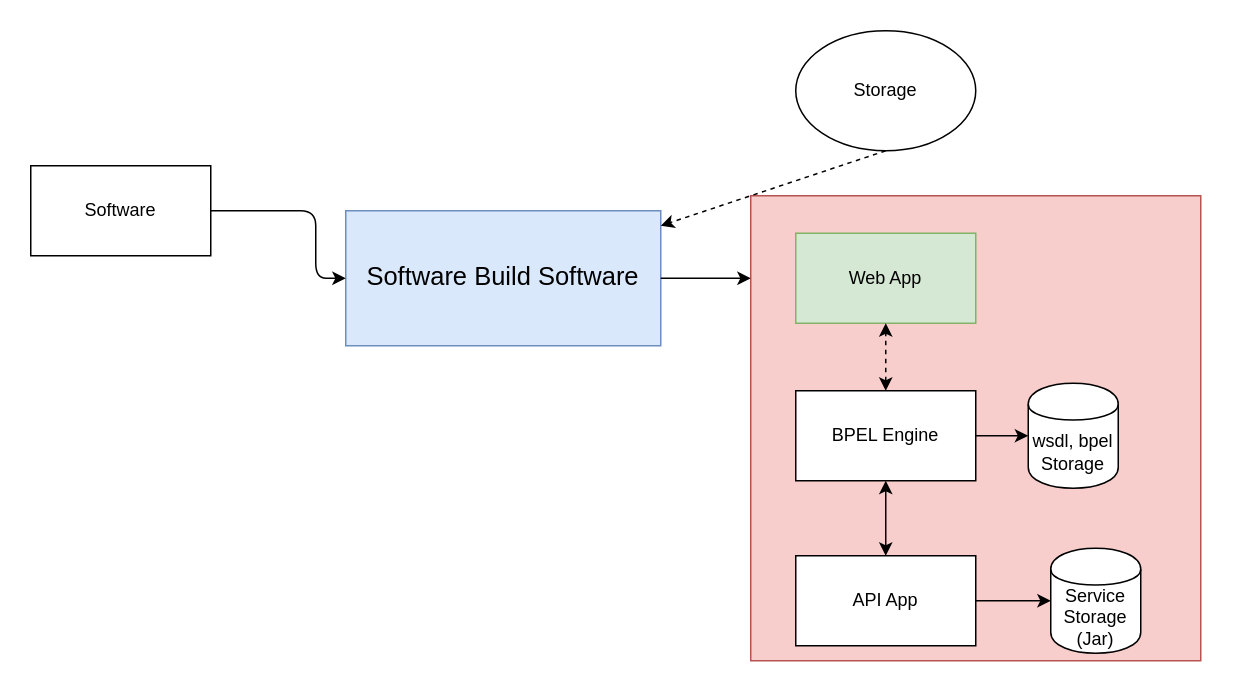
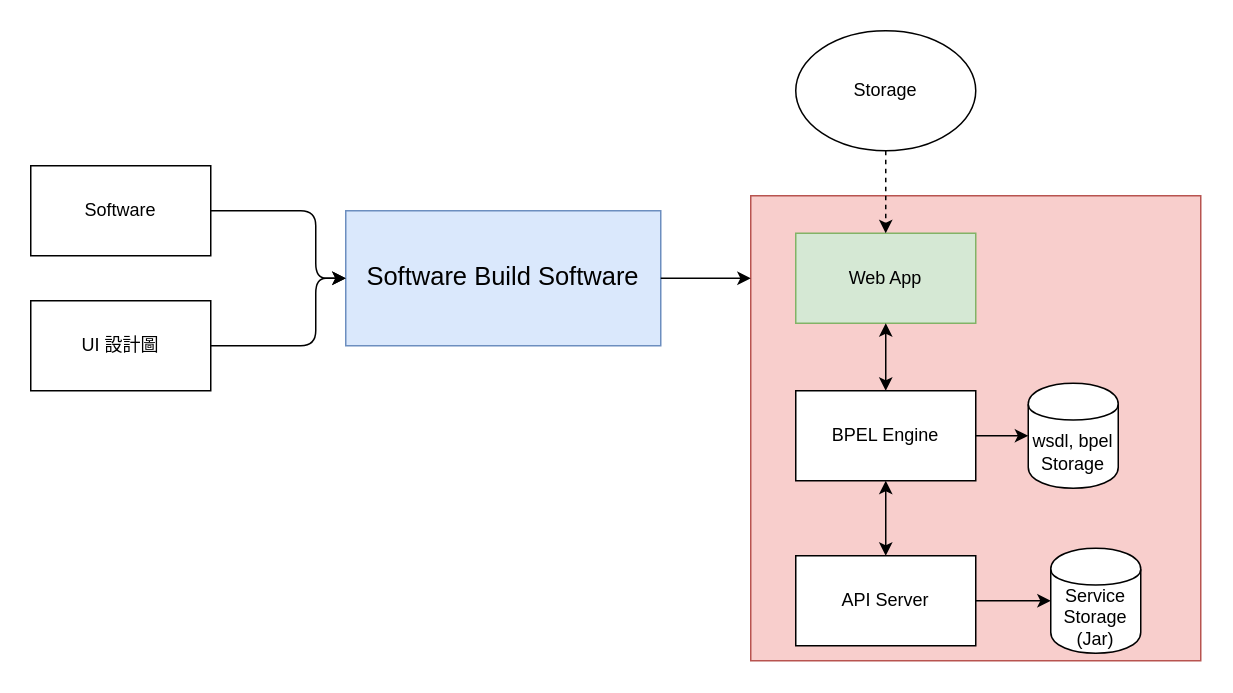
edge "Storage" -> "Software Build Software": now "Storage" -> "Web App"
node "UI 設計圖": added
edge "UI 設計圖" -> "Software Build Software": added
edge "Web App" -- "BPEL Engine": style dashed -> solid
node "API App": label "API App" -> "API Server"
